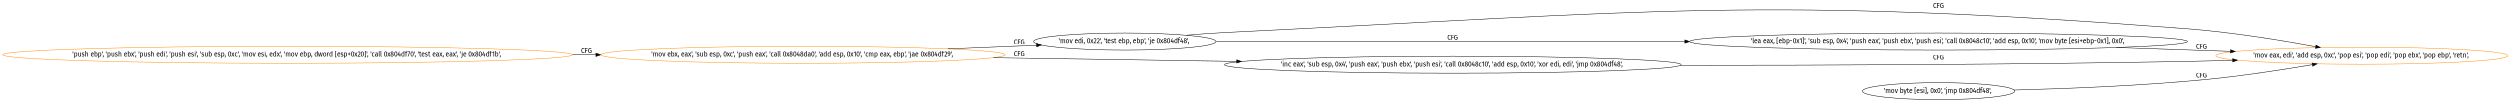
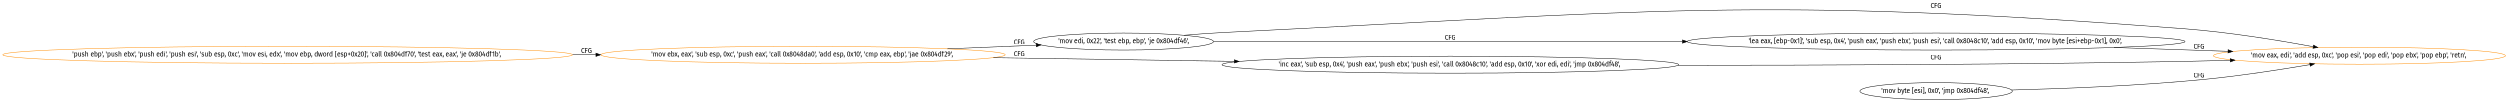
node "'mov edi, 0x22', 'test ebp, ebp', 'je 0x804df48',": label "'mov edi, 0x22', 'test ebp, ebp', 'je 0x804df48'," -> "'mov edi, 0x22', 'test ebp, ebp', 'je 0x804df46',"
